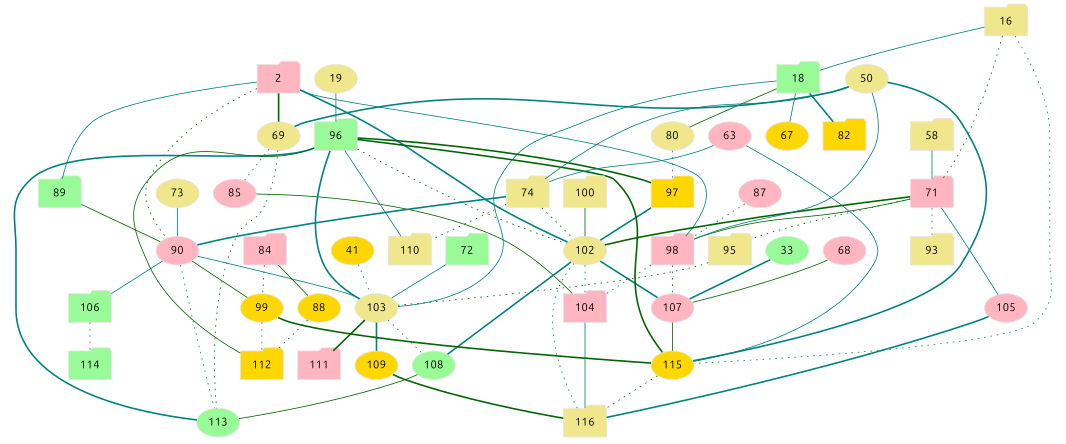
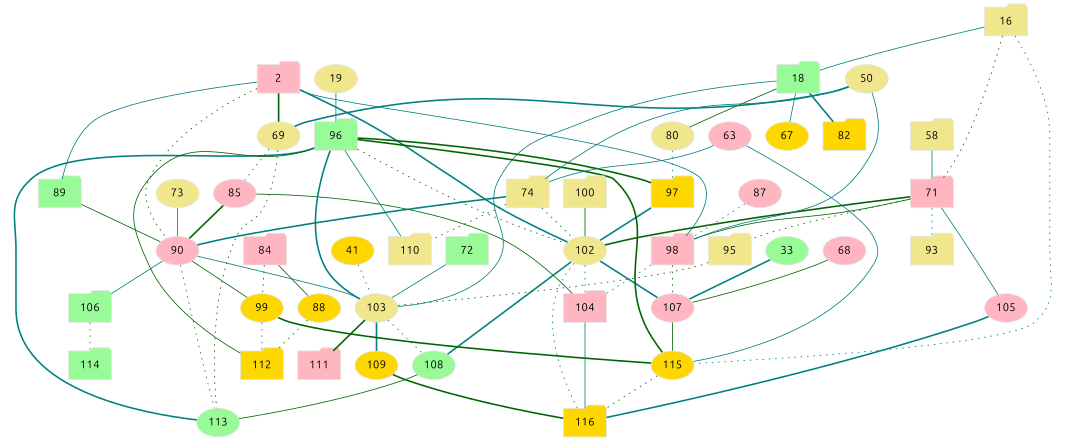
edge "85" -- "90": added
edge "50" -- "115": removed
node "116": fillcolor khaki -> gold
